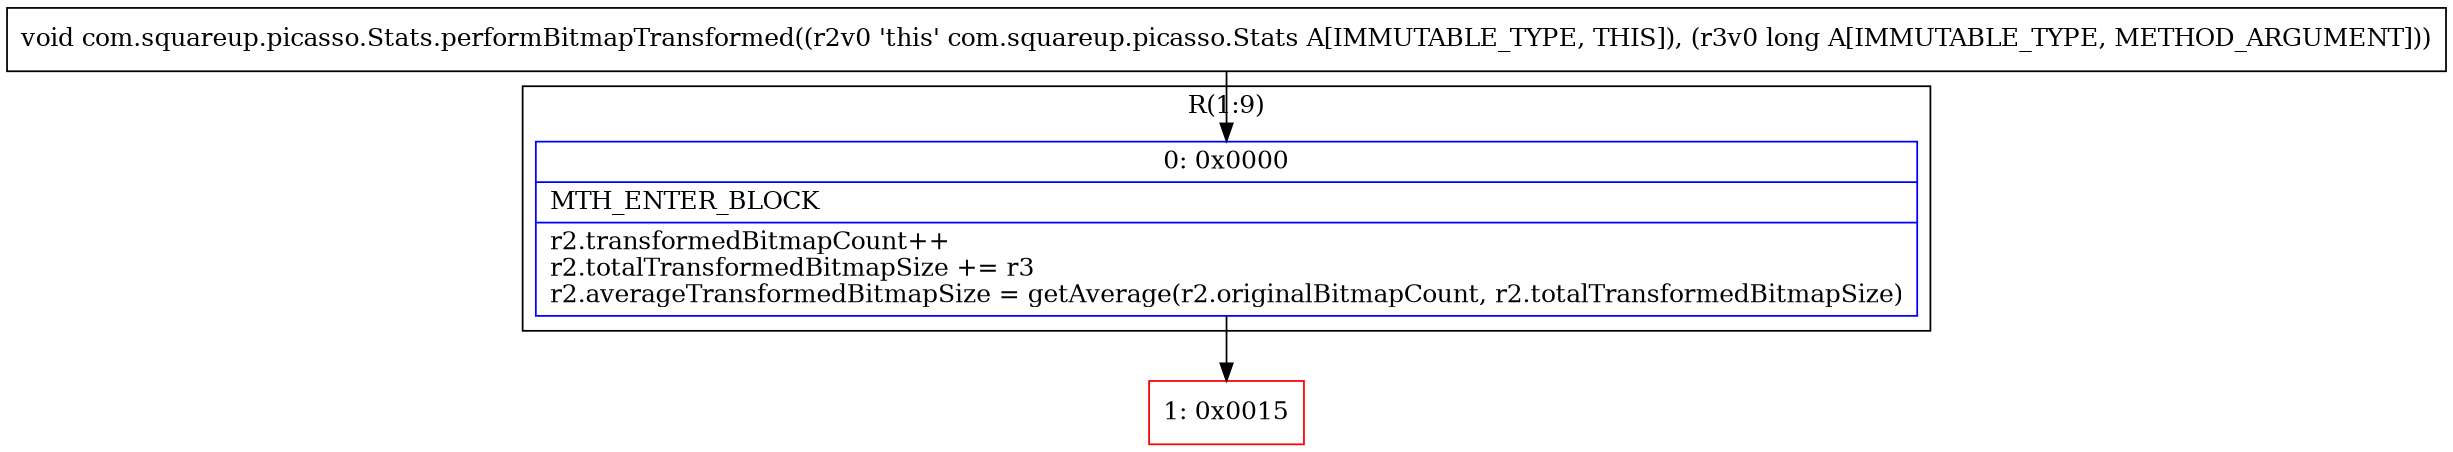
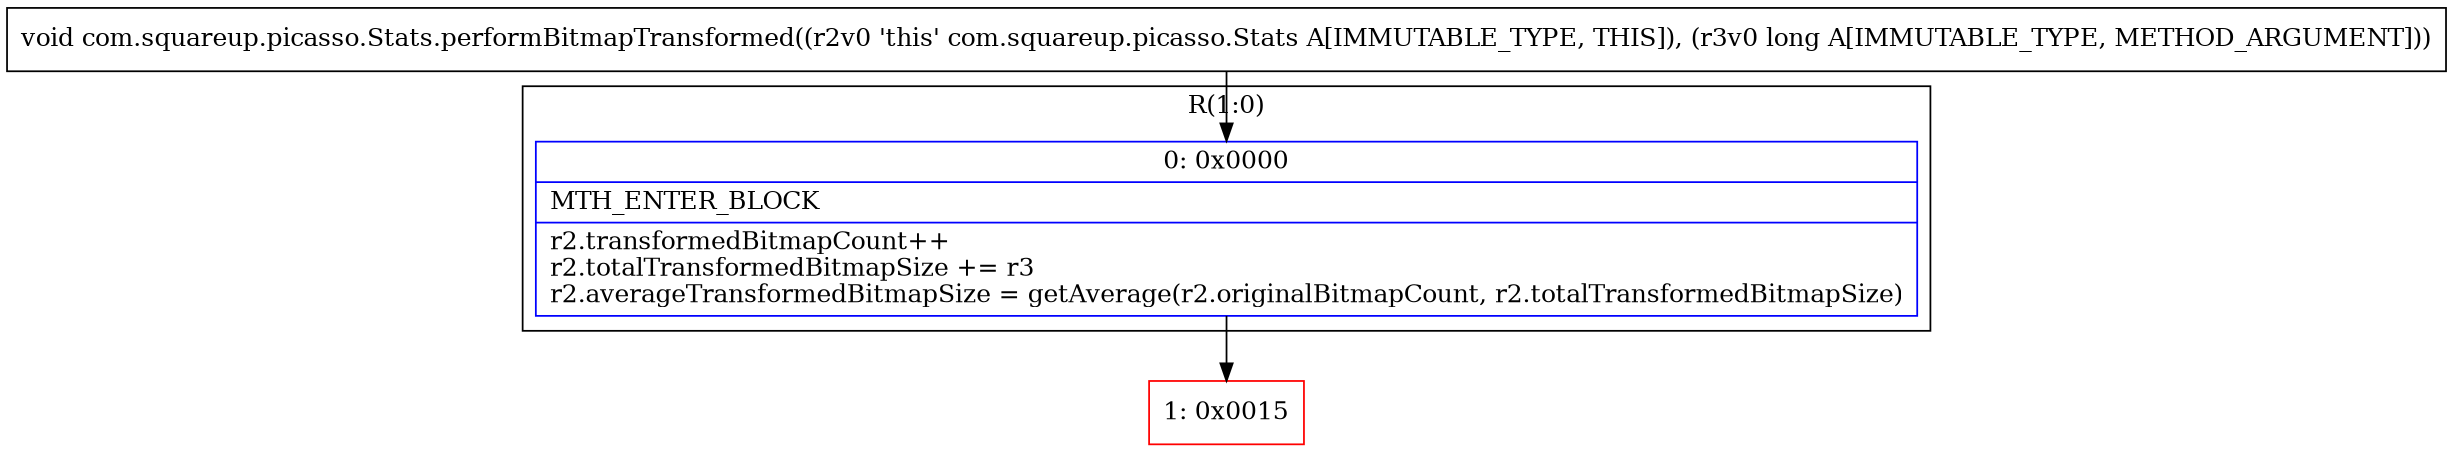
cluster "R(1:9)": label "R(1:9)" -> "R(1:0)"
